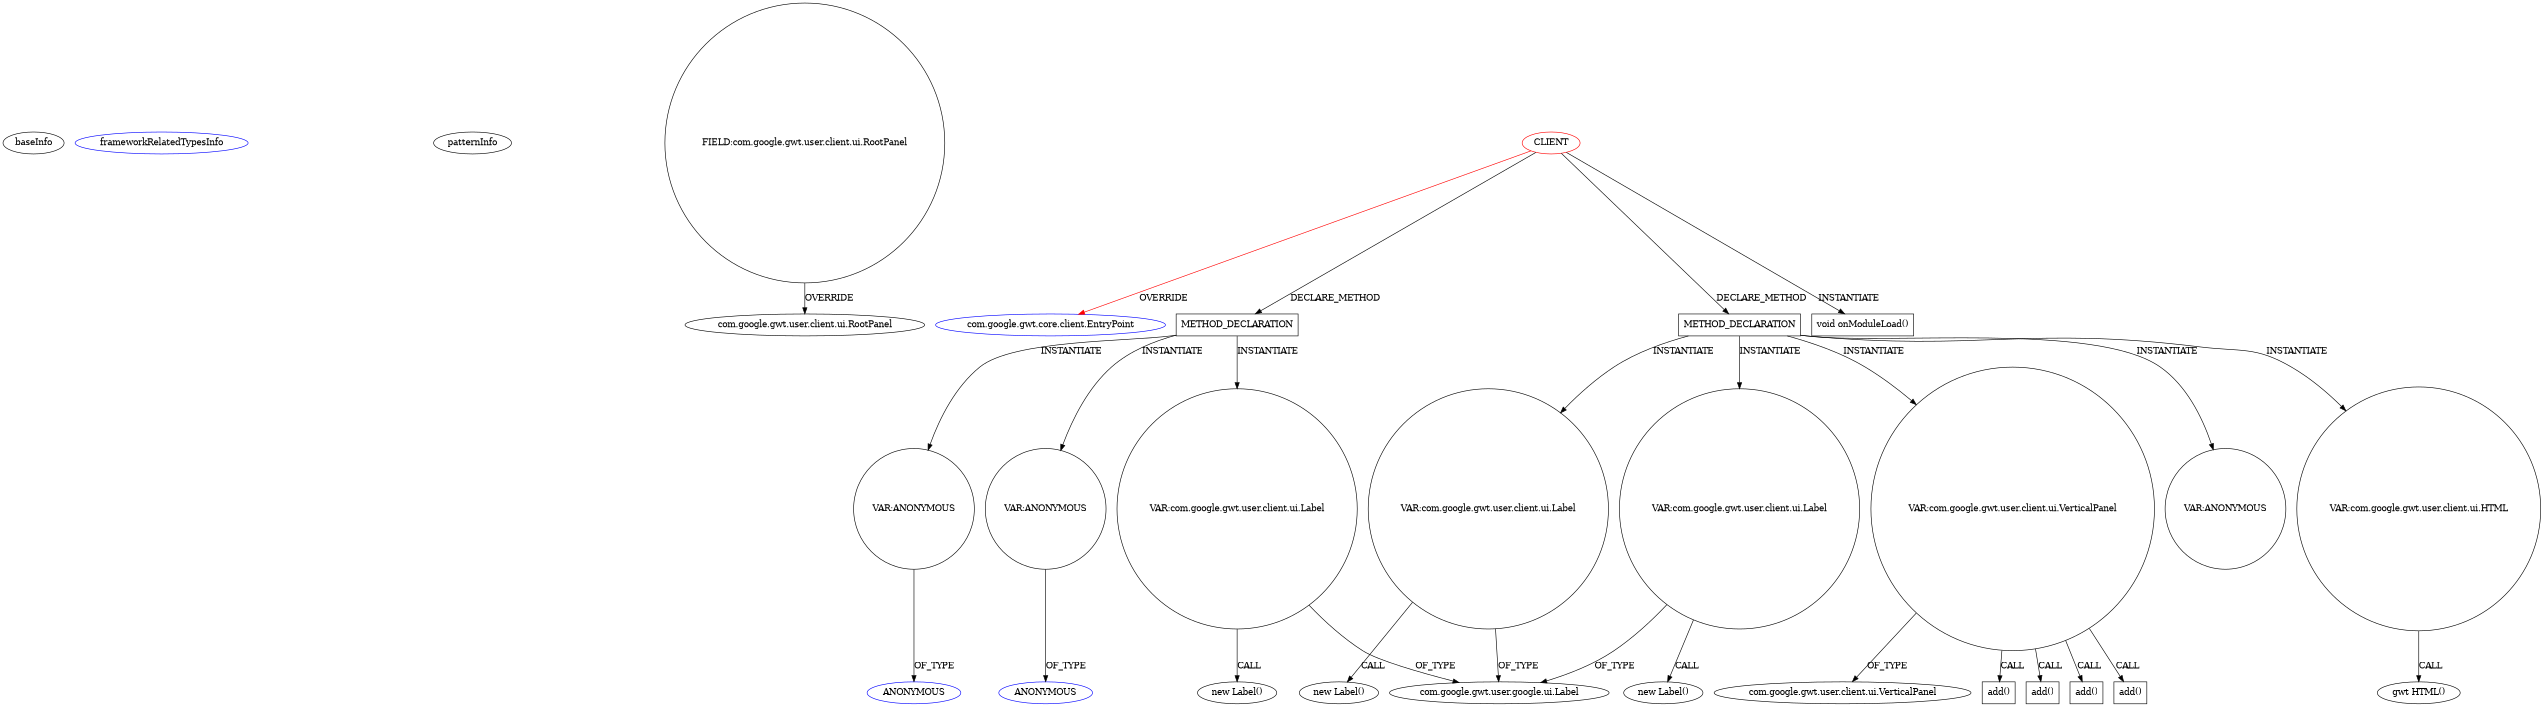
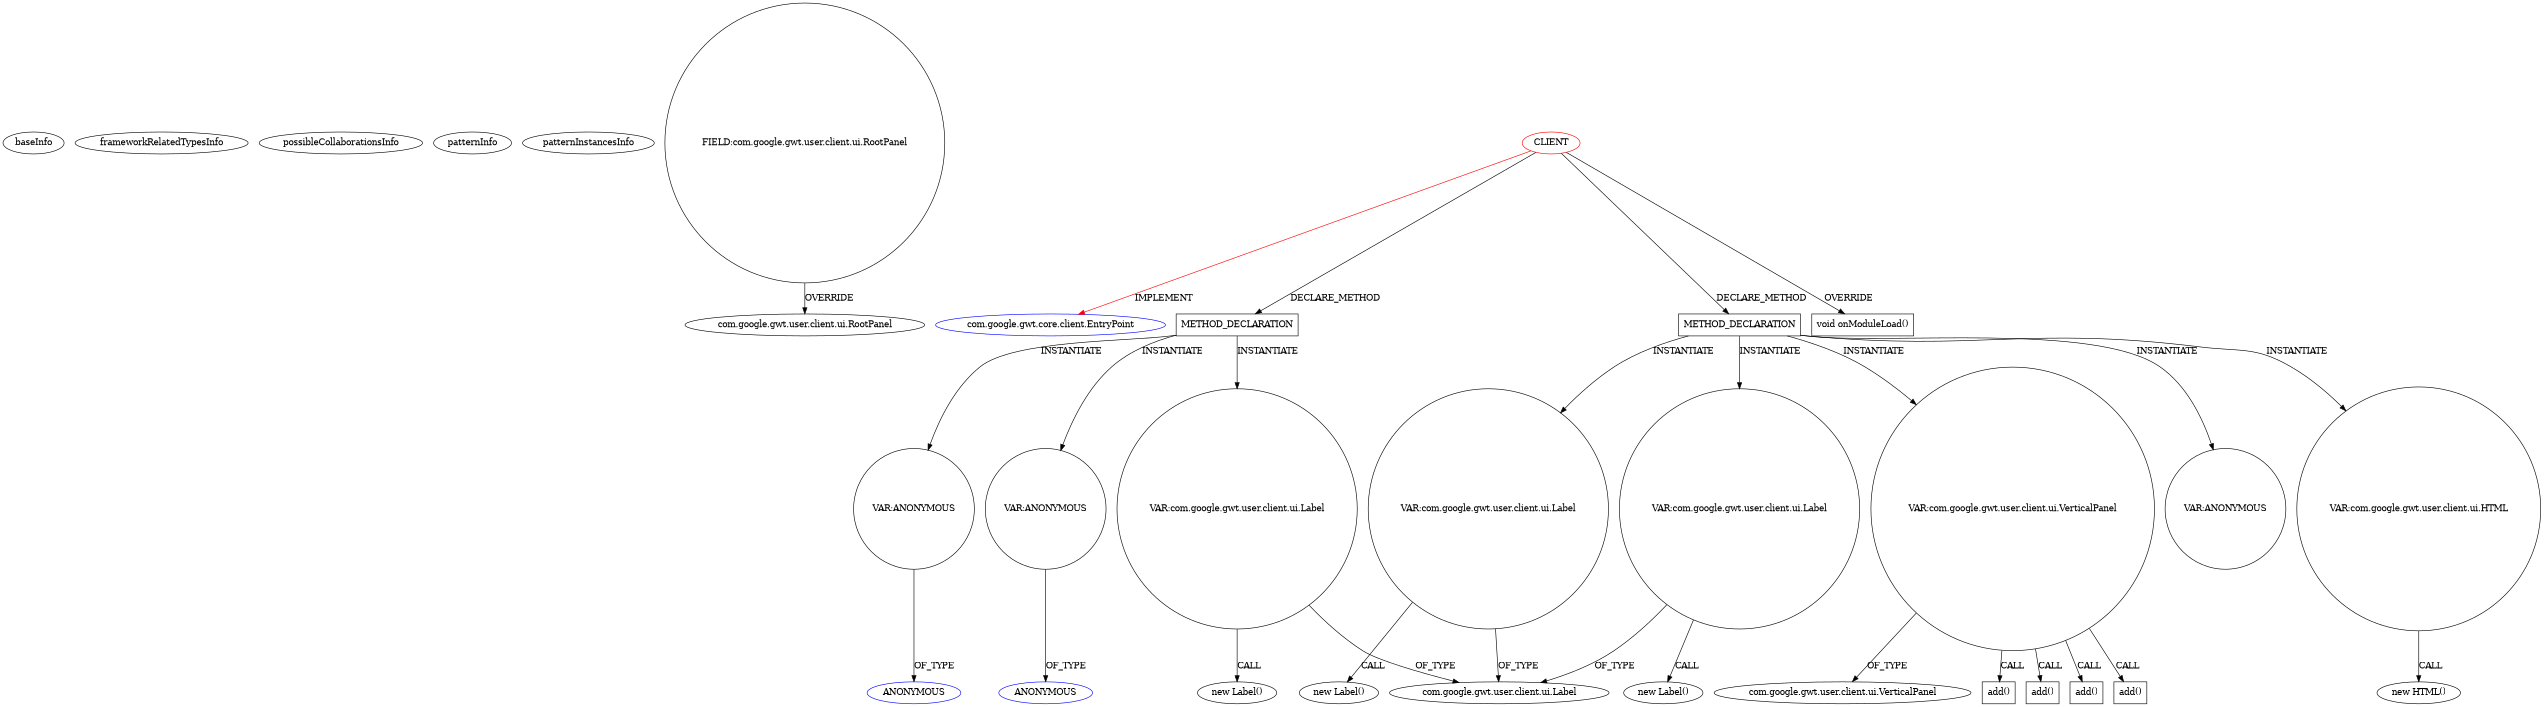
node "frameworkRelatedTypesInfo": color blue -> black
node "possibleCollaborationsInfo": added
node "patternInstancesInfo": added
edge "CLIENT" -> "com.google.gwt.core.client.EntryPoint": label "OVERRIDE" -> "IMPLEMENT"
edge "CLIENT" -> "void onModuleLoad()": label "INSTANTIATE" -> "OVERRIDE"
node "com.google.gwt.user.google.ui.Label": label "com.google.gwt.user.google.ui.Label" -> "com.google.gwt.user.client.ui.Label"
node "gwt HTML()": label "gwt HTML()" -> "new HTML()"
